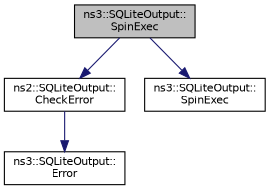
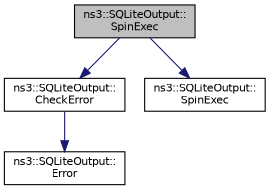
node "ns2::SQLiteOutput:: CheckError": label "ns2::SQLiteOutput:: CheckError" -> "ns3::SQLiteOutput:: CheckError"
